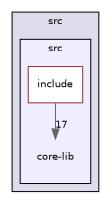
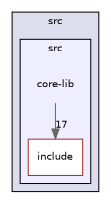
edge "include" -> "core-lib": reversed
